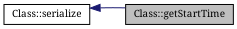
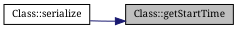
edge "Class::getStartTime" -> "Class::serialize": reversed
